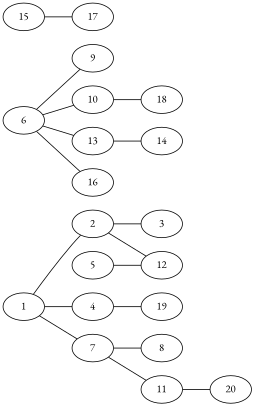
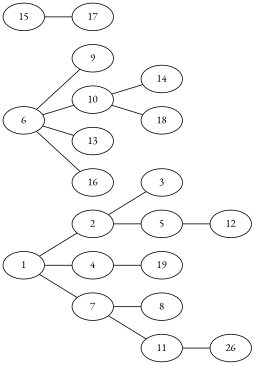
edge "13" -- "14": now "10" -- "14"
edge "2" -- "12": now "2" -- "5"
node "20": label "20" -> "26"
